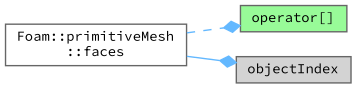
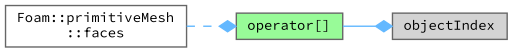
edge "Foam::primitiveMesh ::faces" -> "objectIndex": now "operator[]" -> "objectIndex"
